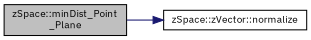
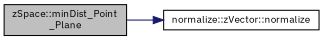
node "zSpace::zVector::normalize": label "zSpace::zVector::normalize" -> "normalize::zVector::normalize"
